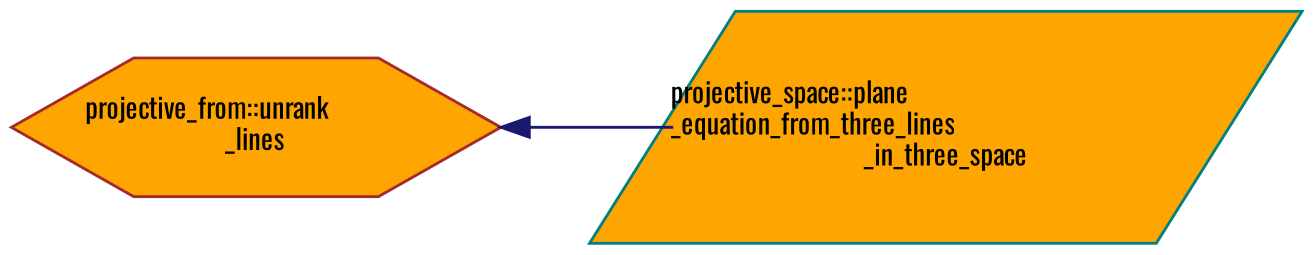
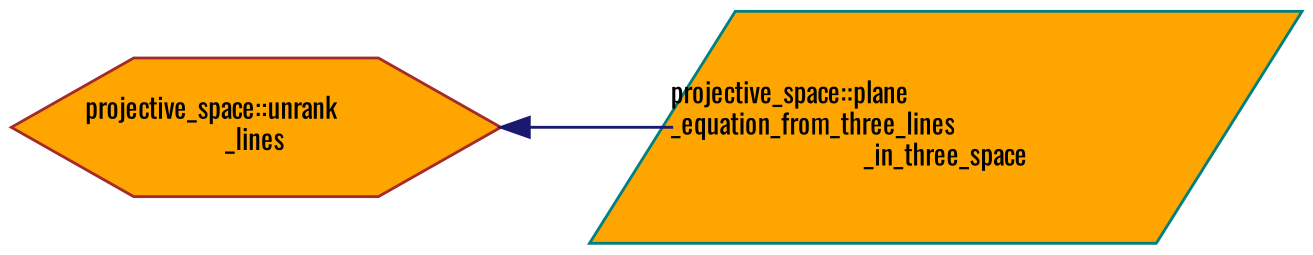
node "projective_from::unrank _lines": label "projective_from::unrank _lines" -> "projective_space::unrank _lines"
